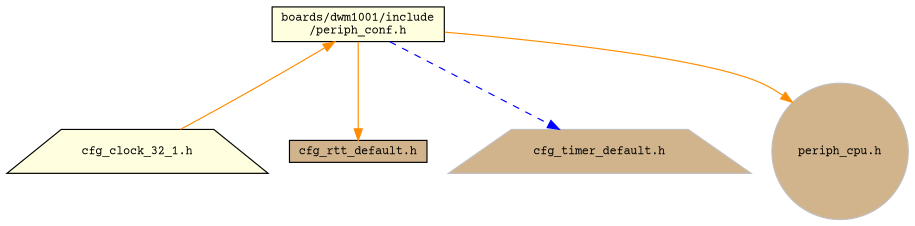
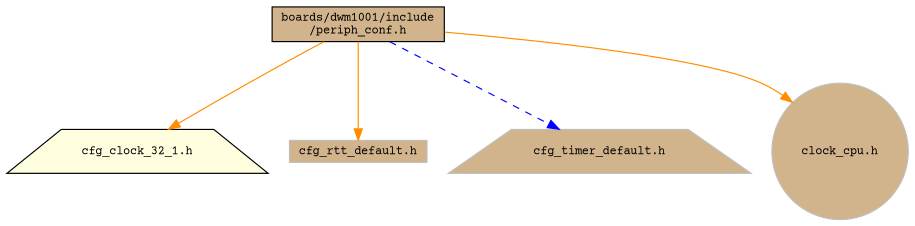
node "boards/dwm1001/include /periph_conf.h": fillcolor lightyellow -> tan
edge "cfg_clock_32_1.h" -> "boards/dwm1001/include /periph_conf.h": reversed
node "cfg_rtt_default.h": color black -> grey75
node "periph_cpu.h": label "periph_cpu.h" -> "clock_cpu.h"
